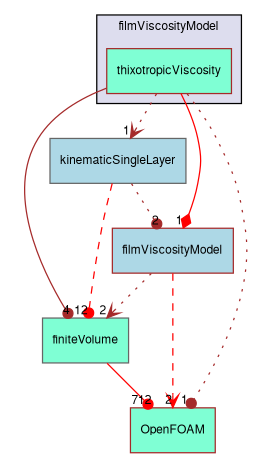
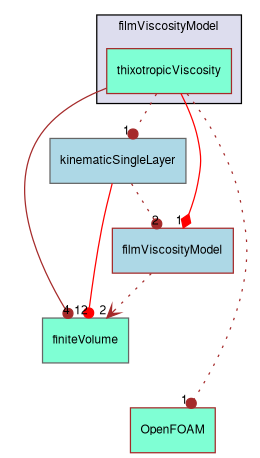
edge "thixotropicViscosity" -> "kinematicSingleLayer": arrowhead vee -> dot
edge "kinematicSingleLayer" -> "finiteVolume": style dashed -> solid
edge "filmViscosityModel" -> "OpenFOAM": removed
edge "finiteVolume" -> "OpenFOAM": removed
